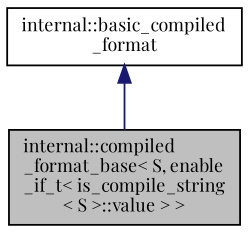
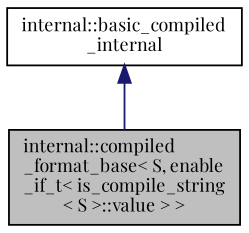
node "internal::basic_compiled _format": label "internal::basic_compiled _format" -> "internal::basic_compiled _internal"
